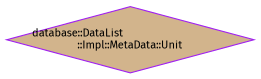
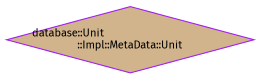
node "database::DataList ::Impl::MetaData::Unit": label "database::DataList ::Impl::MetaData::Unit" -> "database::Unit ::Impl::MetaData::Unit"
